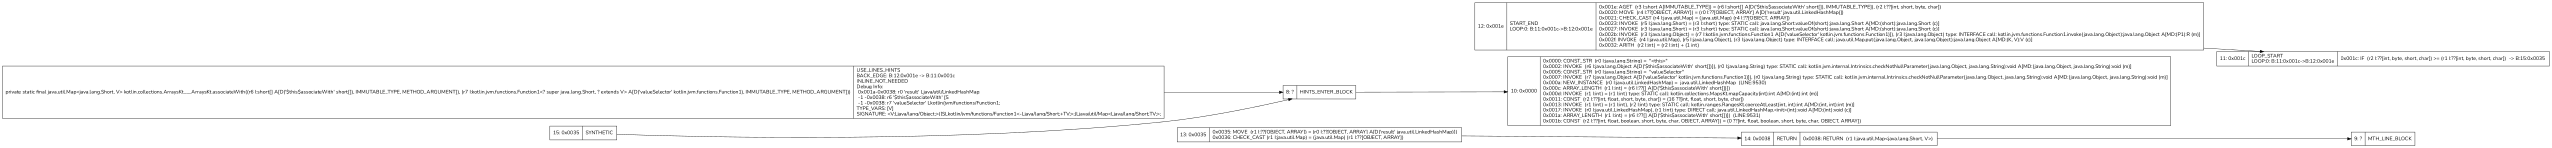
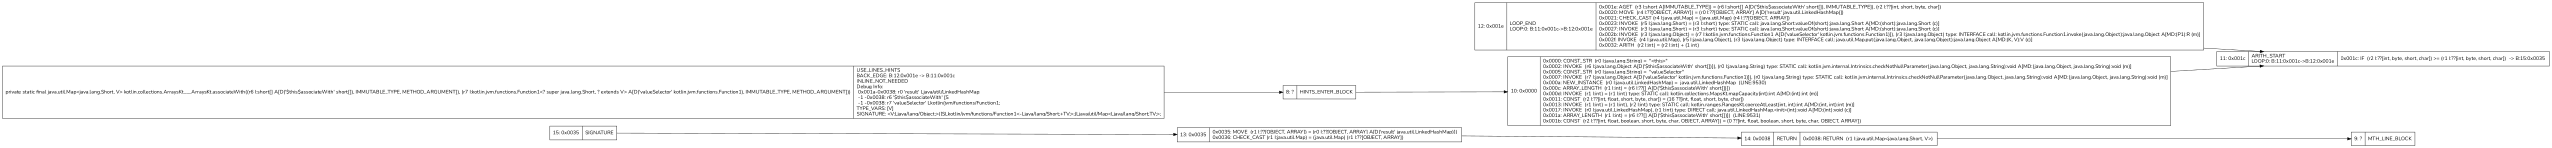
node "12: 0x001e": text "START_END" -> "LOOP_END"
node "11: 0x001c": text "LOOP_START" -> "ARITH_START"
edge "10: 0x0000" -> "11: 0x001c": added
node "15: 0x0035": text "SYNTHETIC" -> "SIGNATURE"
edge "15: 0x0035" -> "8: ?": now "15: 0x0035" -> "13: 0x0035"
